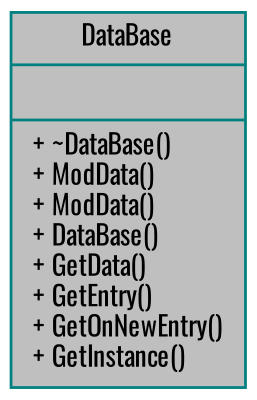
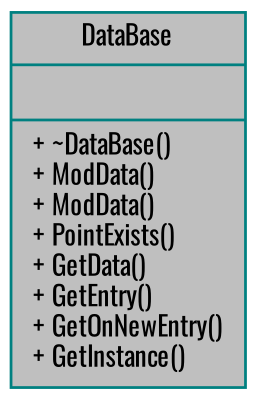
node "DataBase": text "+ DataBase()" -> "+ PointExists()"
